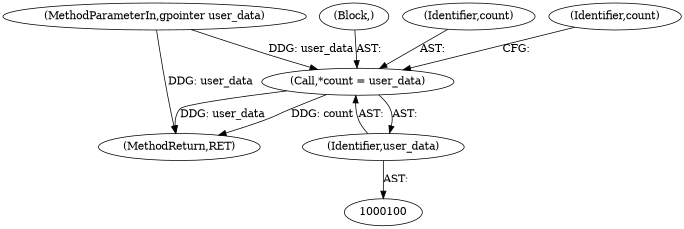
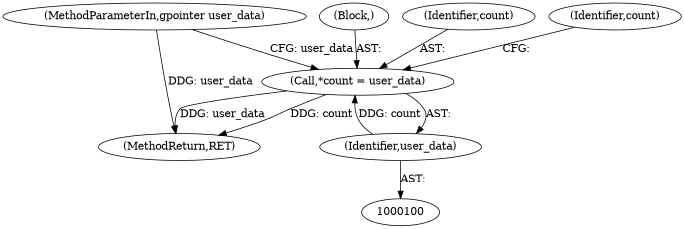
edge "(MethodParameterIn,gpointer user_data)" -> "(Call,*count = user_data)": label "DDG: user_data" -> "CFG: user_data"
edge "(Identifier,user_data)" -> "(Call,*count = user_data)": label "AST: " -> "DDG: count"
